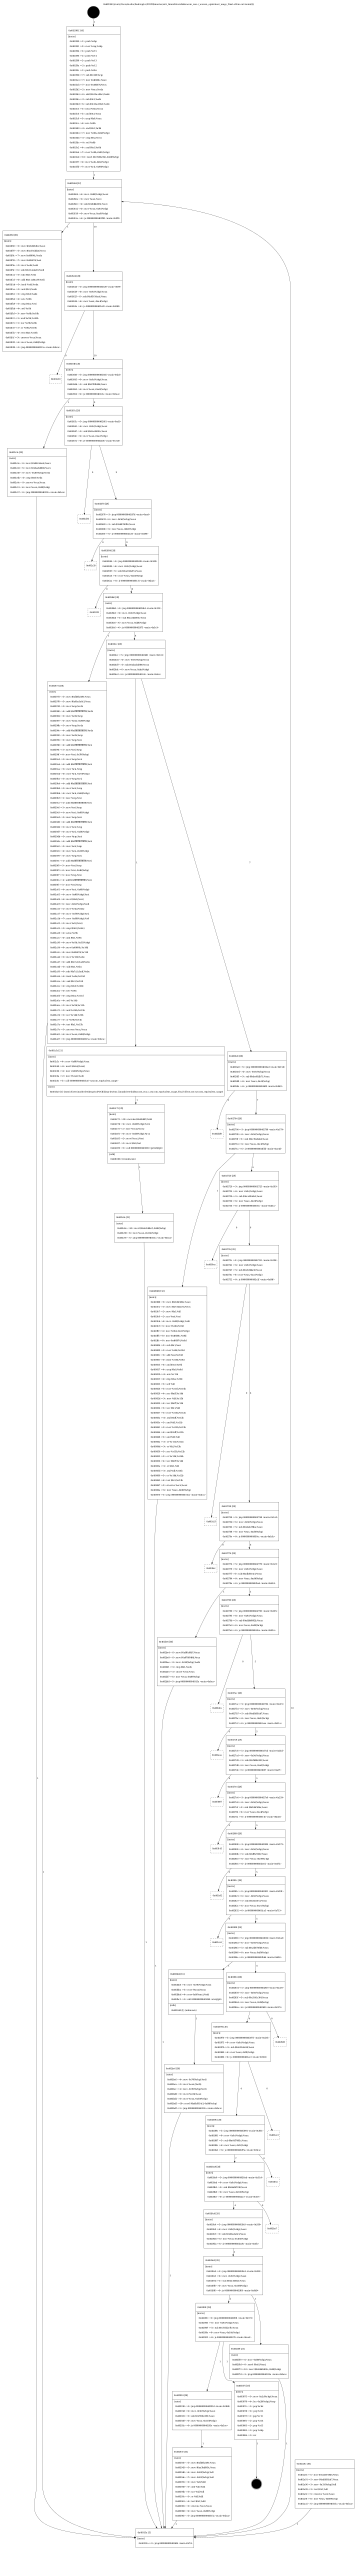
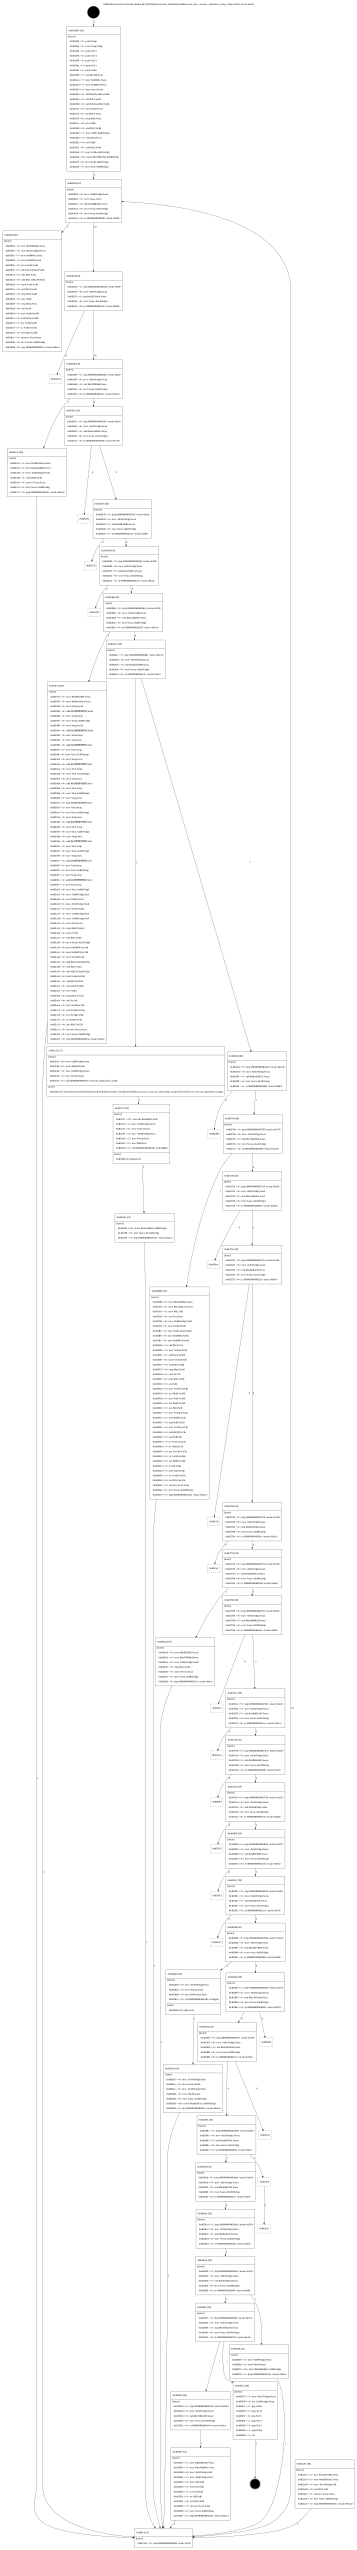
edge "0x4028a8 [28]" -> "0x402ba7": now "0x402f5a" -> "0x402ba7"
